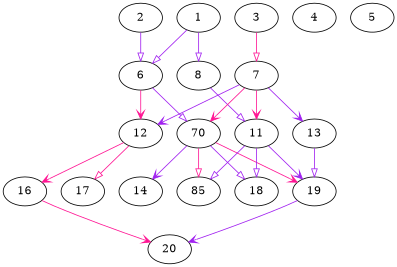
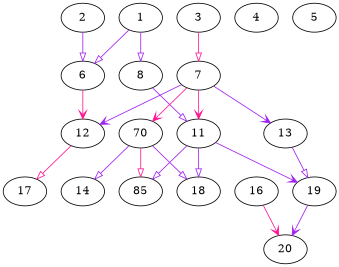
edge "6" -> "70": removed
edge "70" -> "14": arrowhead vee -> onormal
edge "70" -> "19": removed
edge "12" -> "16": removed
